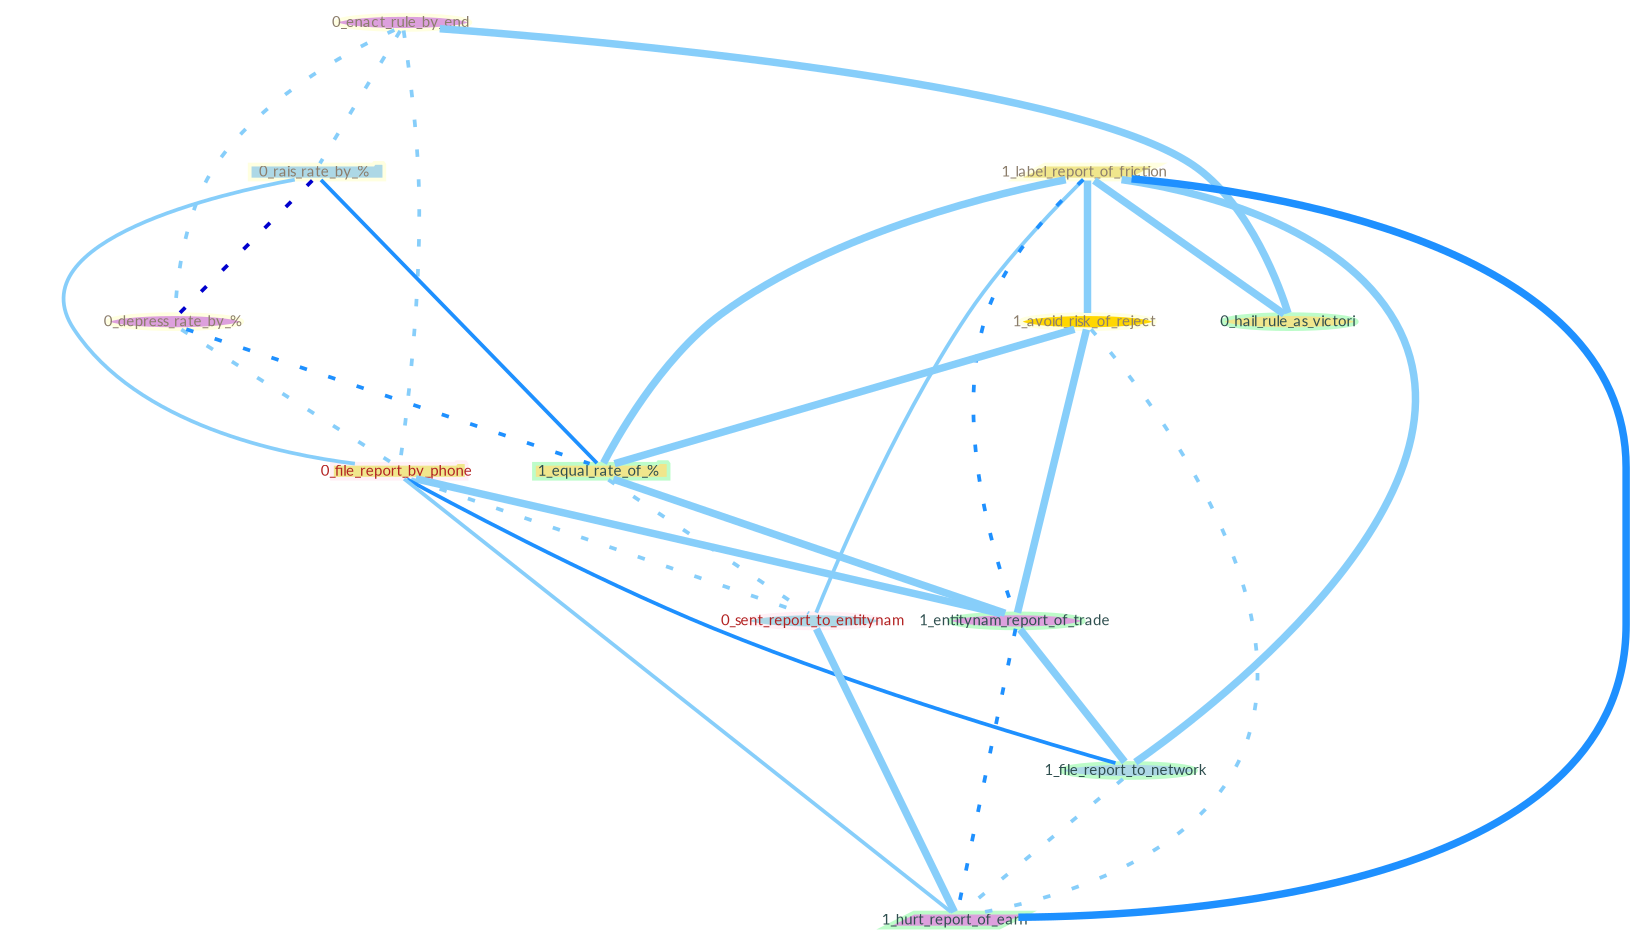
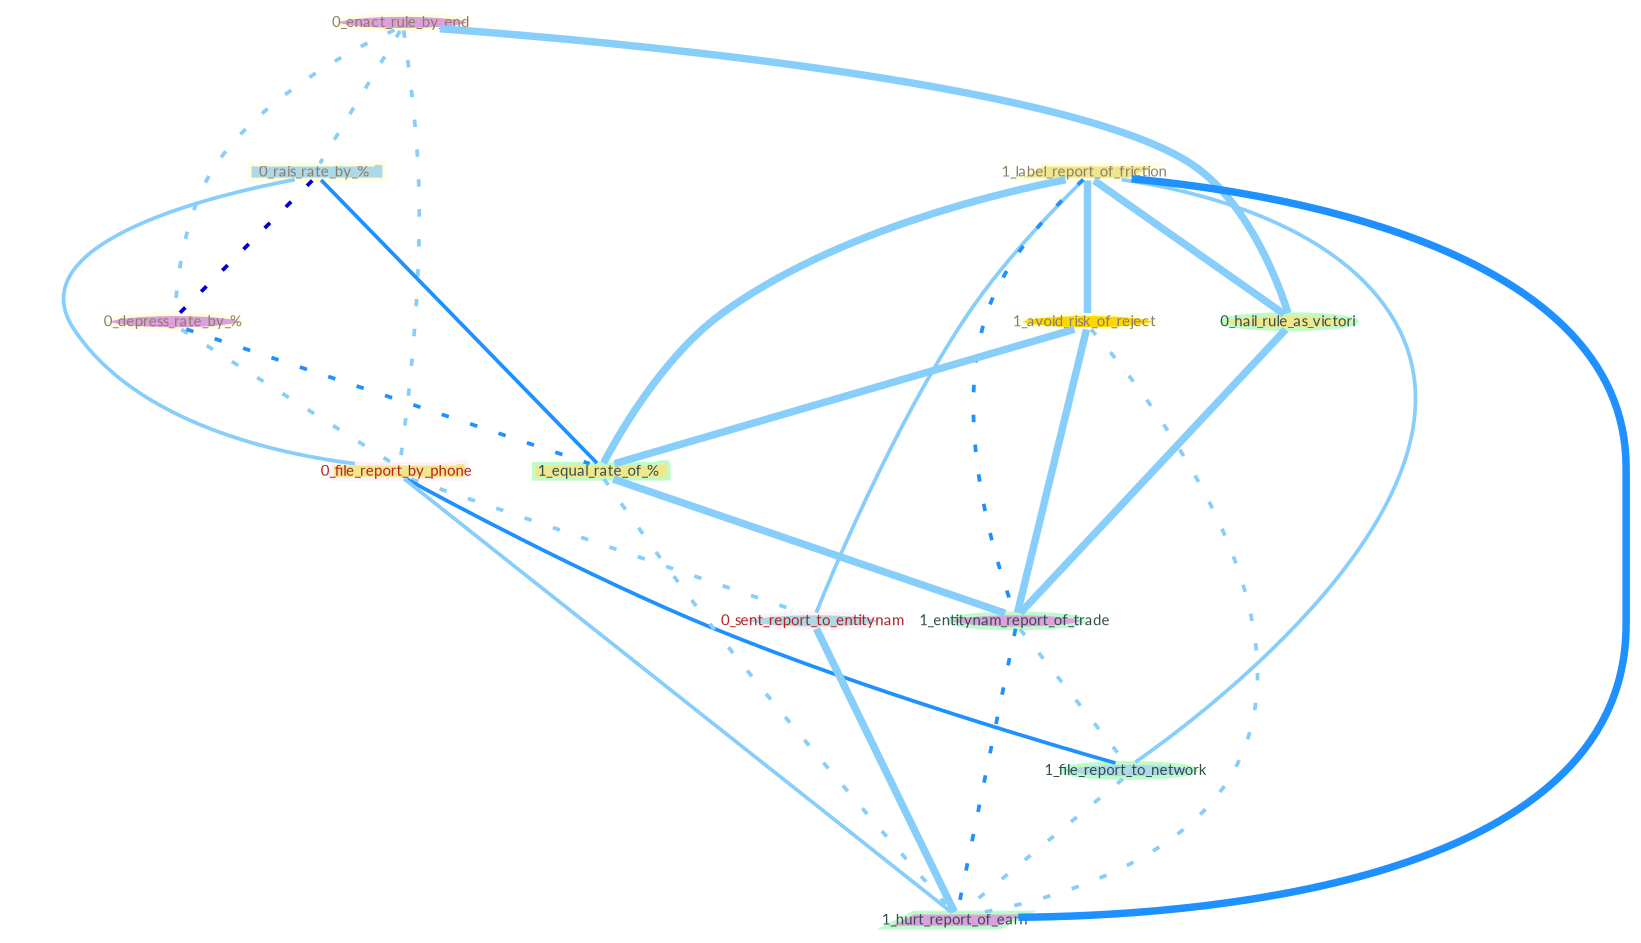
edge "1_label_report_of_friction" -- "1_file_report_to_network": style bold -> solid
edge "0_file_report_by_phone" -- "1_entitynam_report_of_trade": now "0_hail_rule_as_victori" -- "1_entitynam_report_of_trade"
edge "1_equal_rate_of_%" -- "0_sent_report_to_entitynam": now "1_equal_rate_of_%" -- "1_hurt_report_of_earn"
edge "1_entitynam_report_of_trade" -- "1_file_report_to_network": style bold -> dotted
